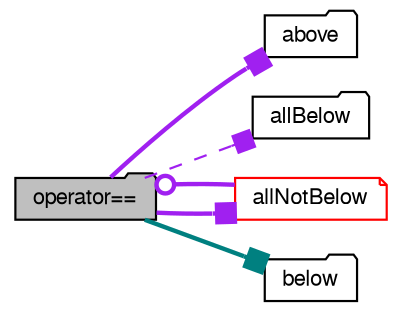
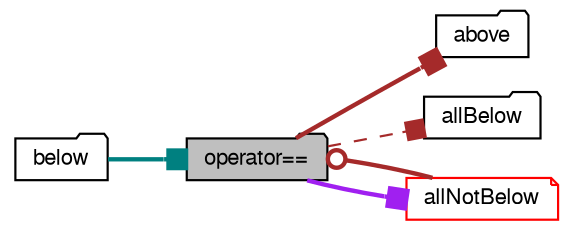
edge "operator==" -> "above": color purple -> brown
edge "operator==" -> "allBelow": color purple -> brown
edge "allNotBelow" -> "operator==": color purple -> brown
edge "operator==" -> "below": reversed
